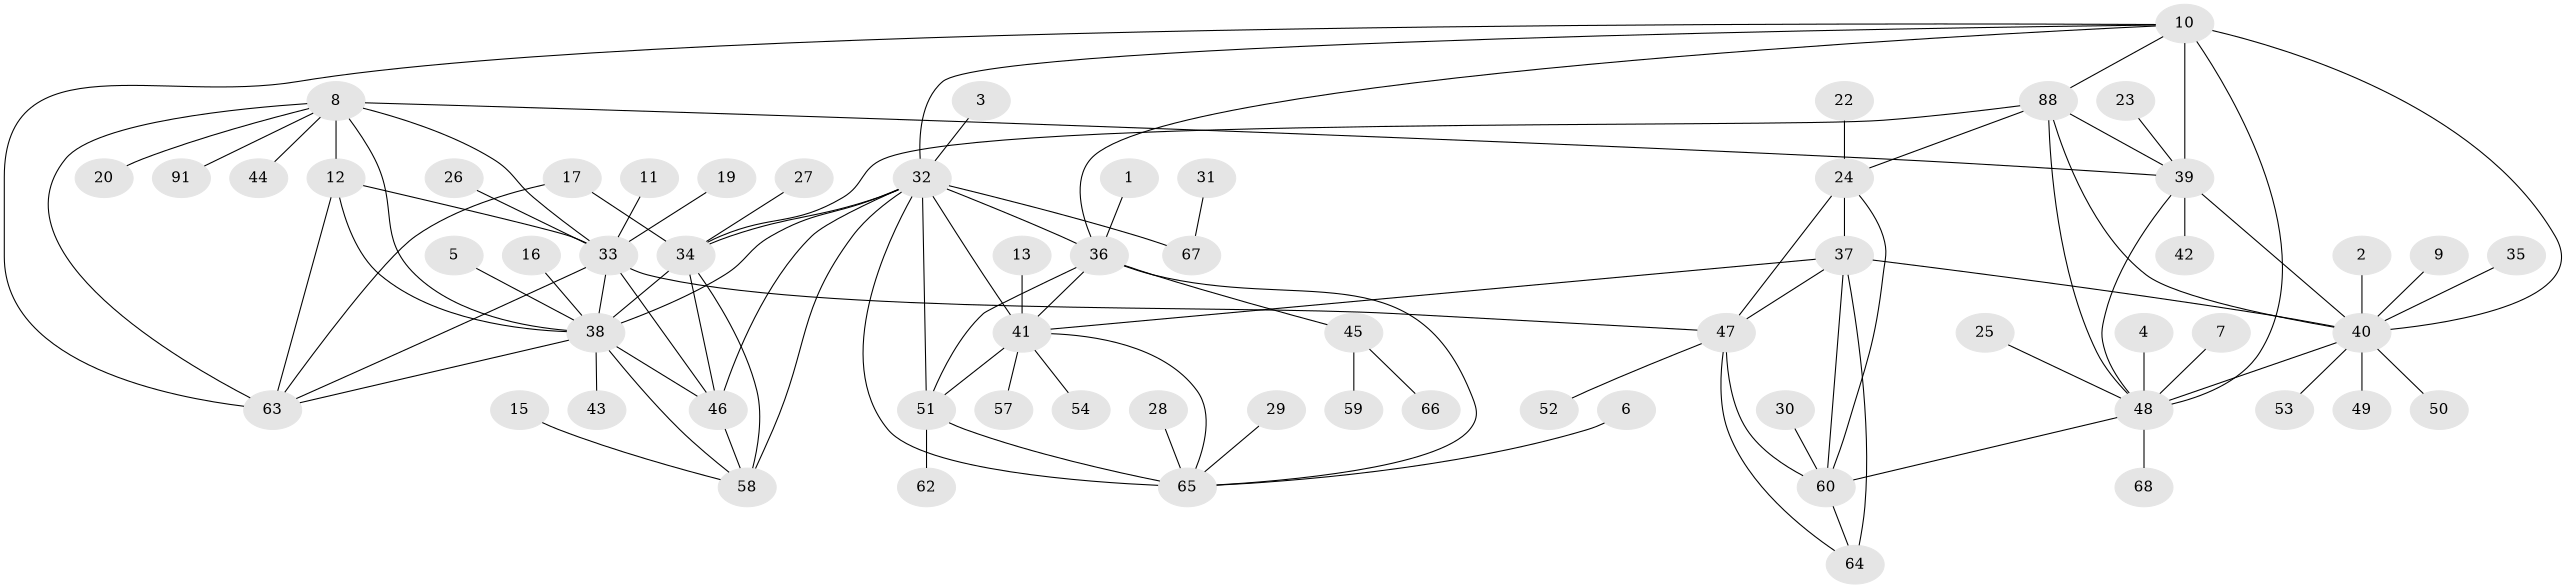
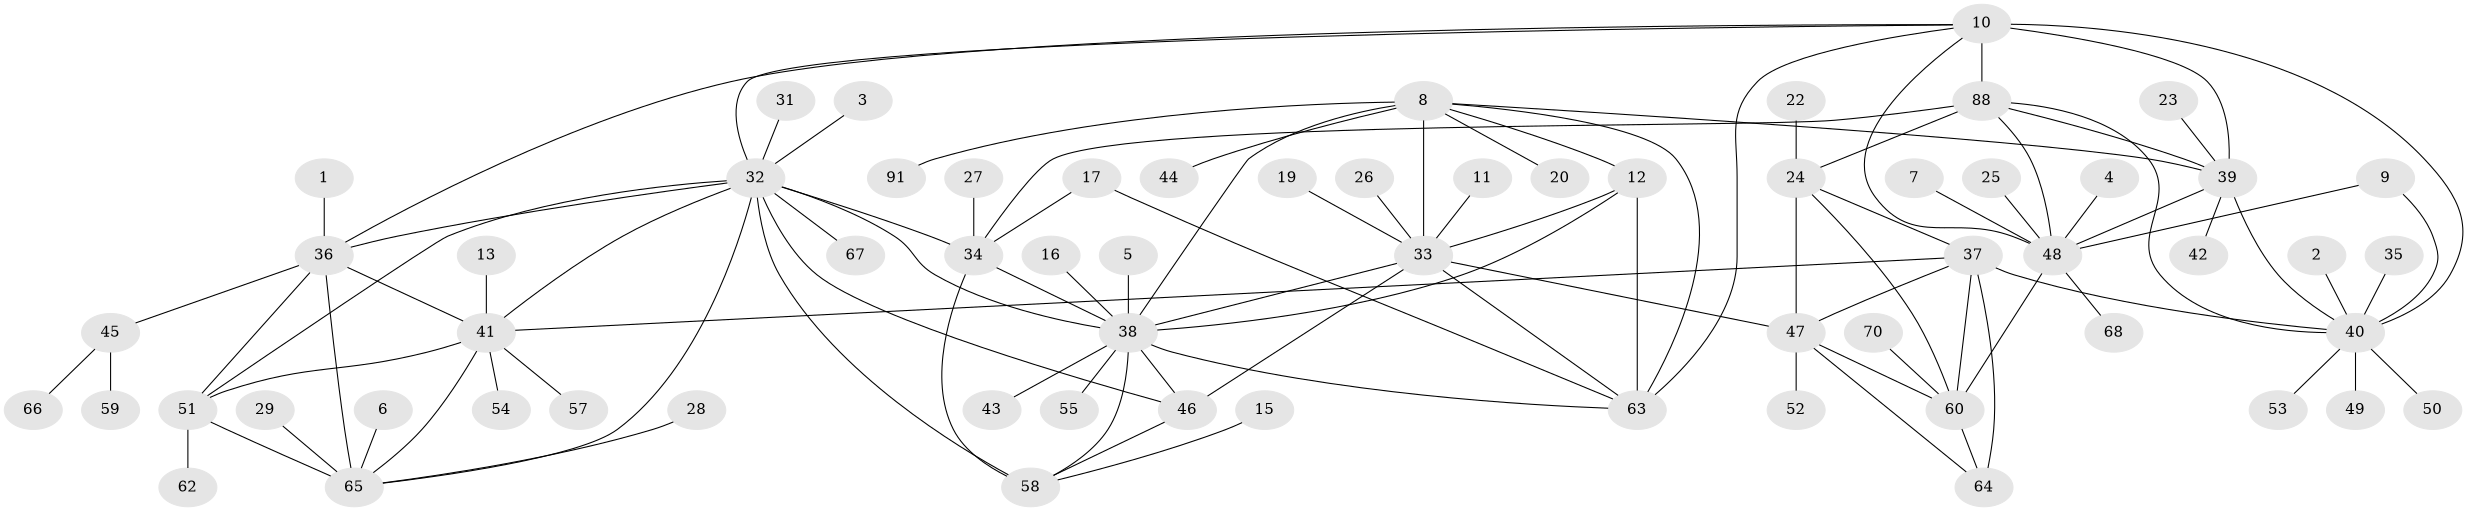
edge "31" -- "67": now "31" -- "32"
edge "34" -- "46": removed
edge "40" -- "48": now "9" -- "48"
node "55": added
node "30": label "30" -> "70"
